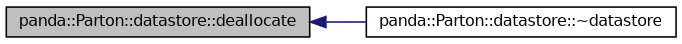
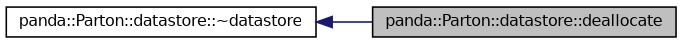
edge "panda::Parton::datastore::~datastore" -> "panda::Parton::datastore::deallocate": reversed
